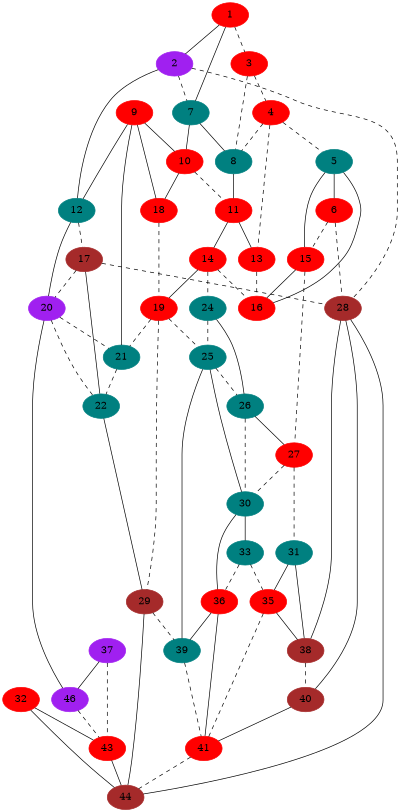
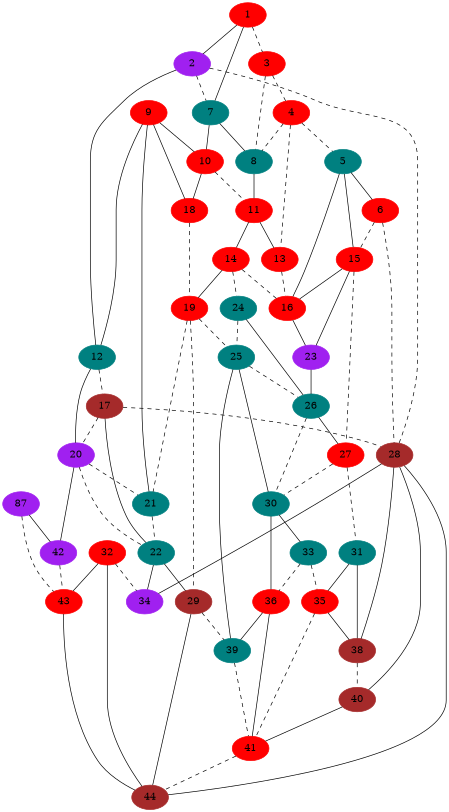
node "23": added
node "34": added
node "37": label "37" -> "87"
node "46": label "46" -> "42"
